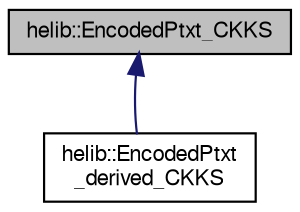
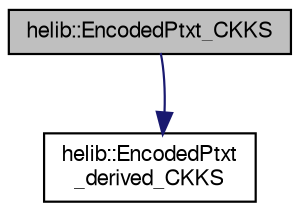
edge "helib::EncodedPtxt _derived_CKKS" -> "helib::EncodedPtxt_CKKS": reversed
